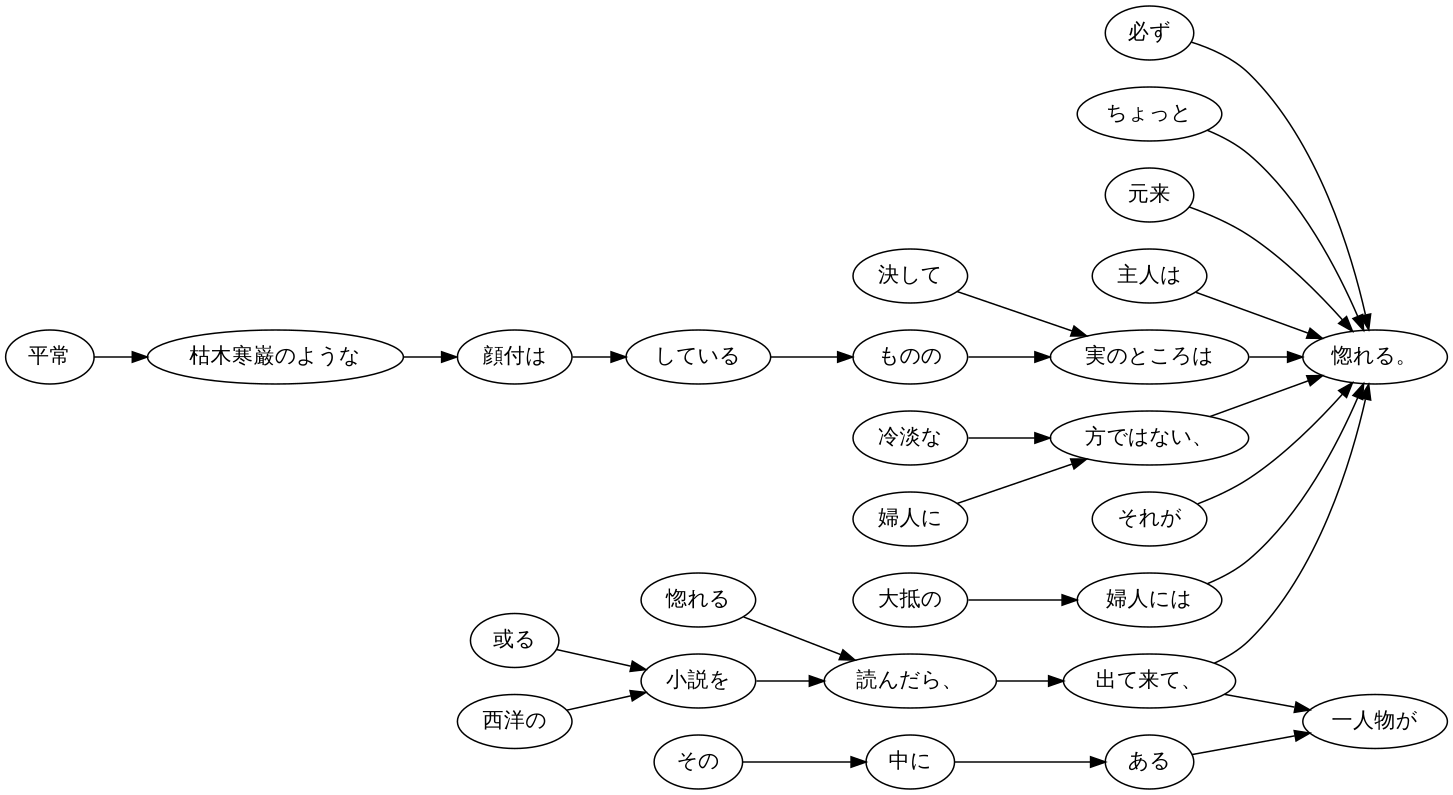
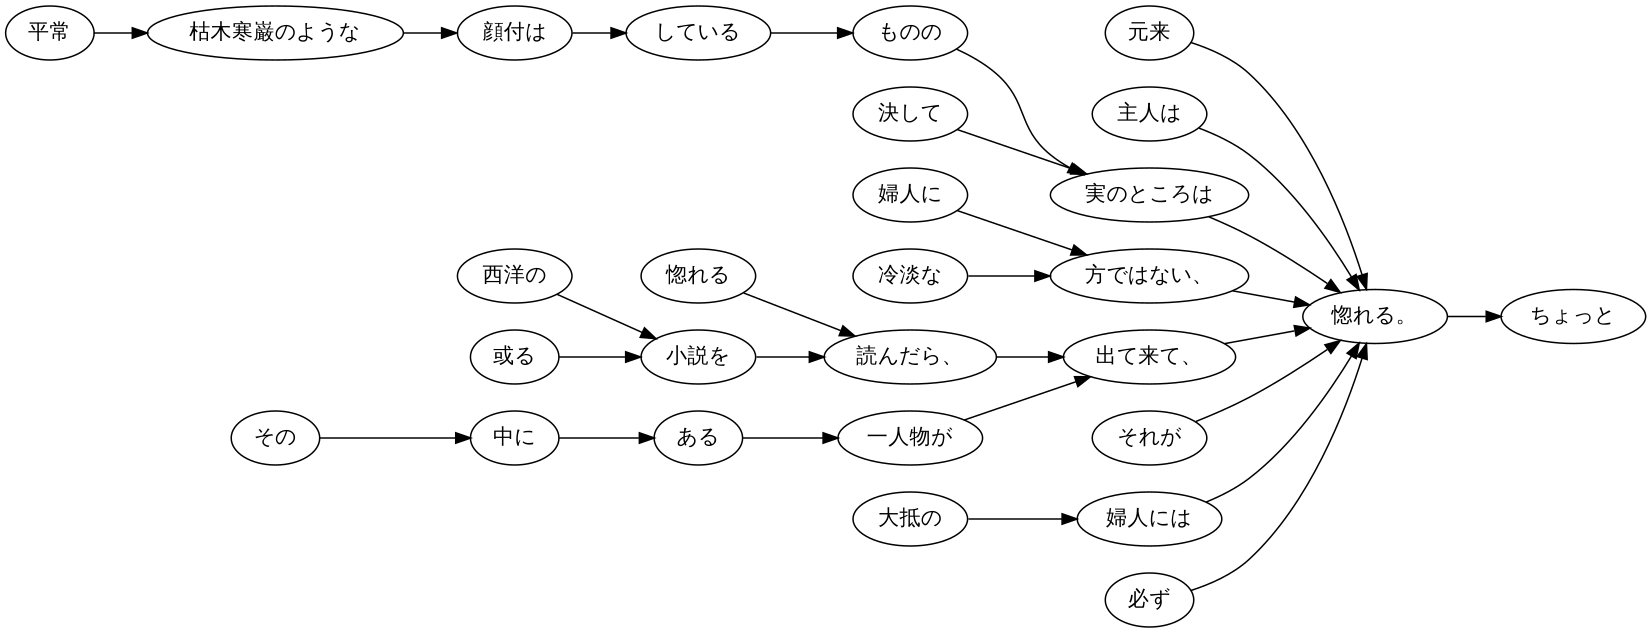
edge "ちょっと" -> "惚れる。": reversed
edge "出て来て、" -> "一人物が": reversed
